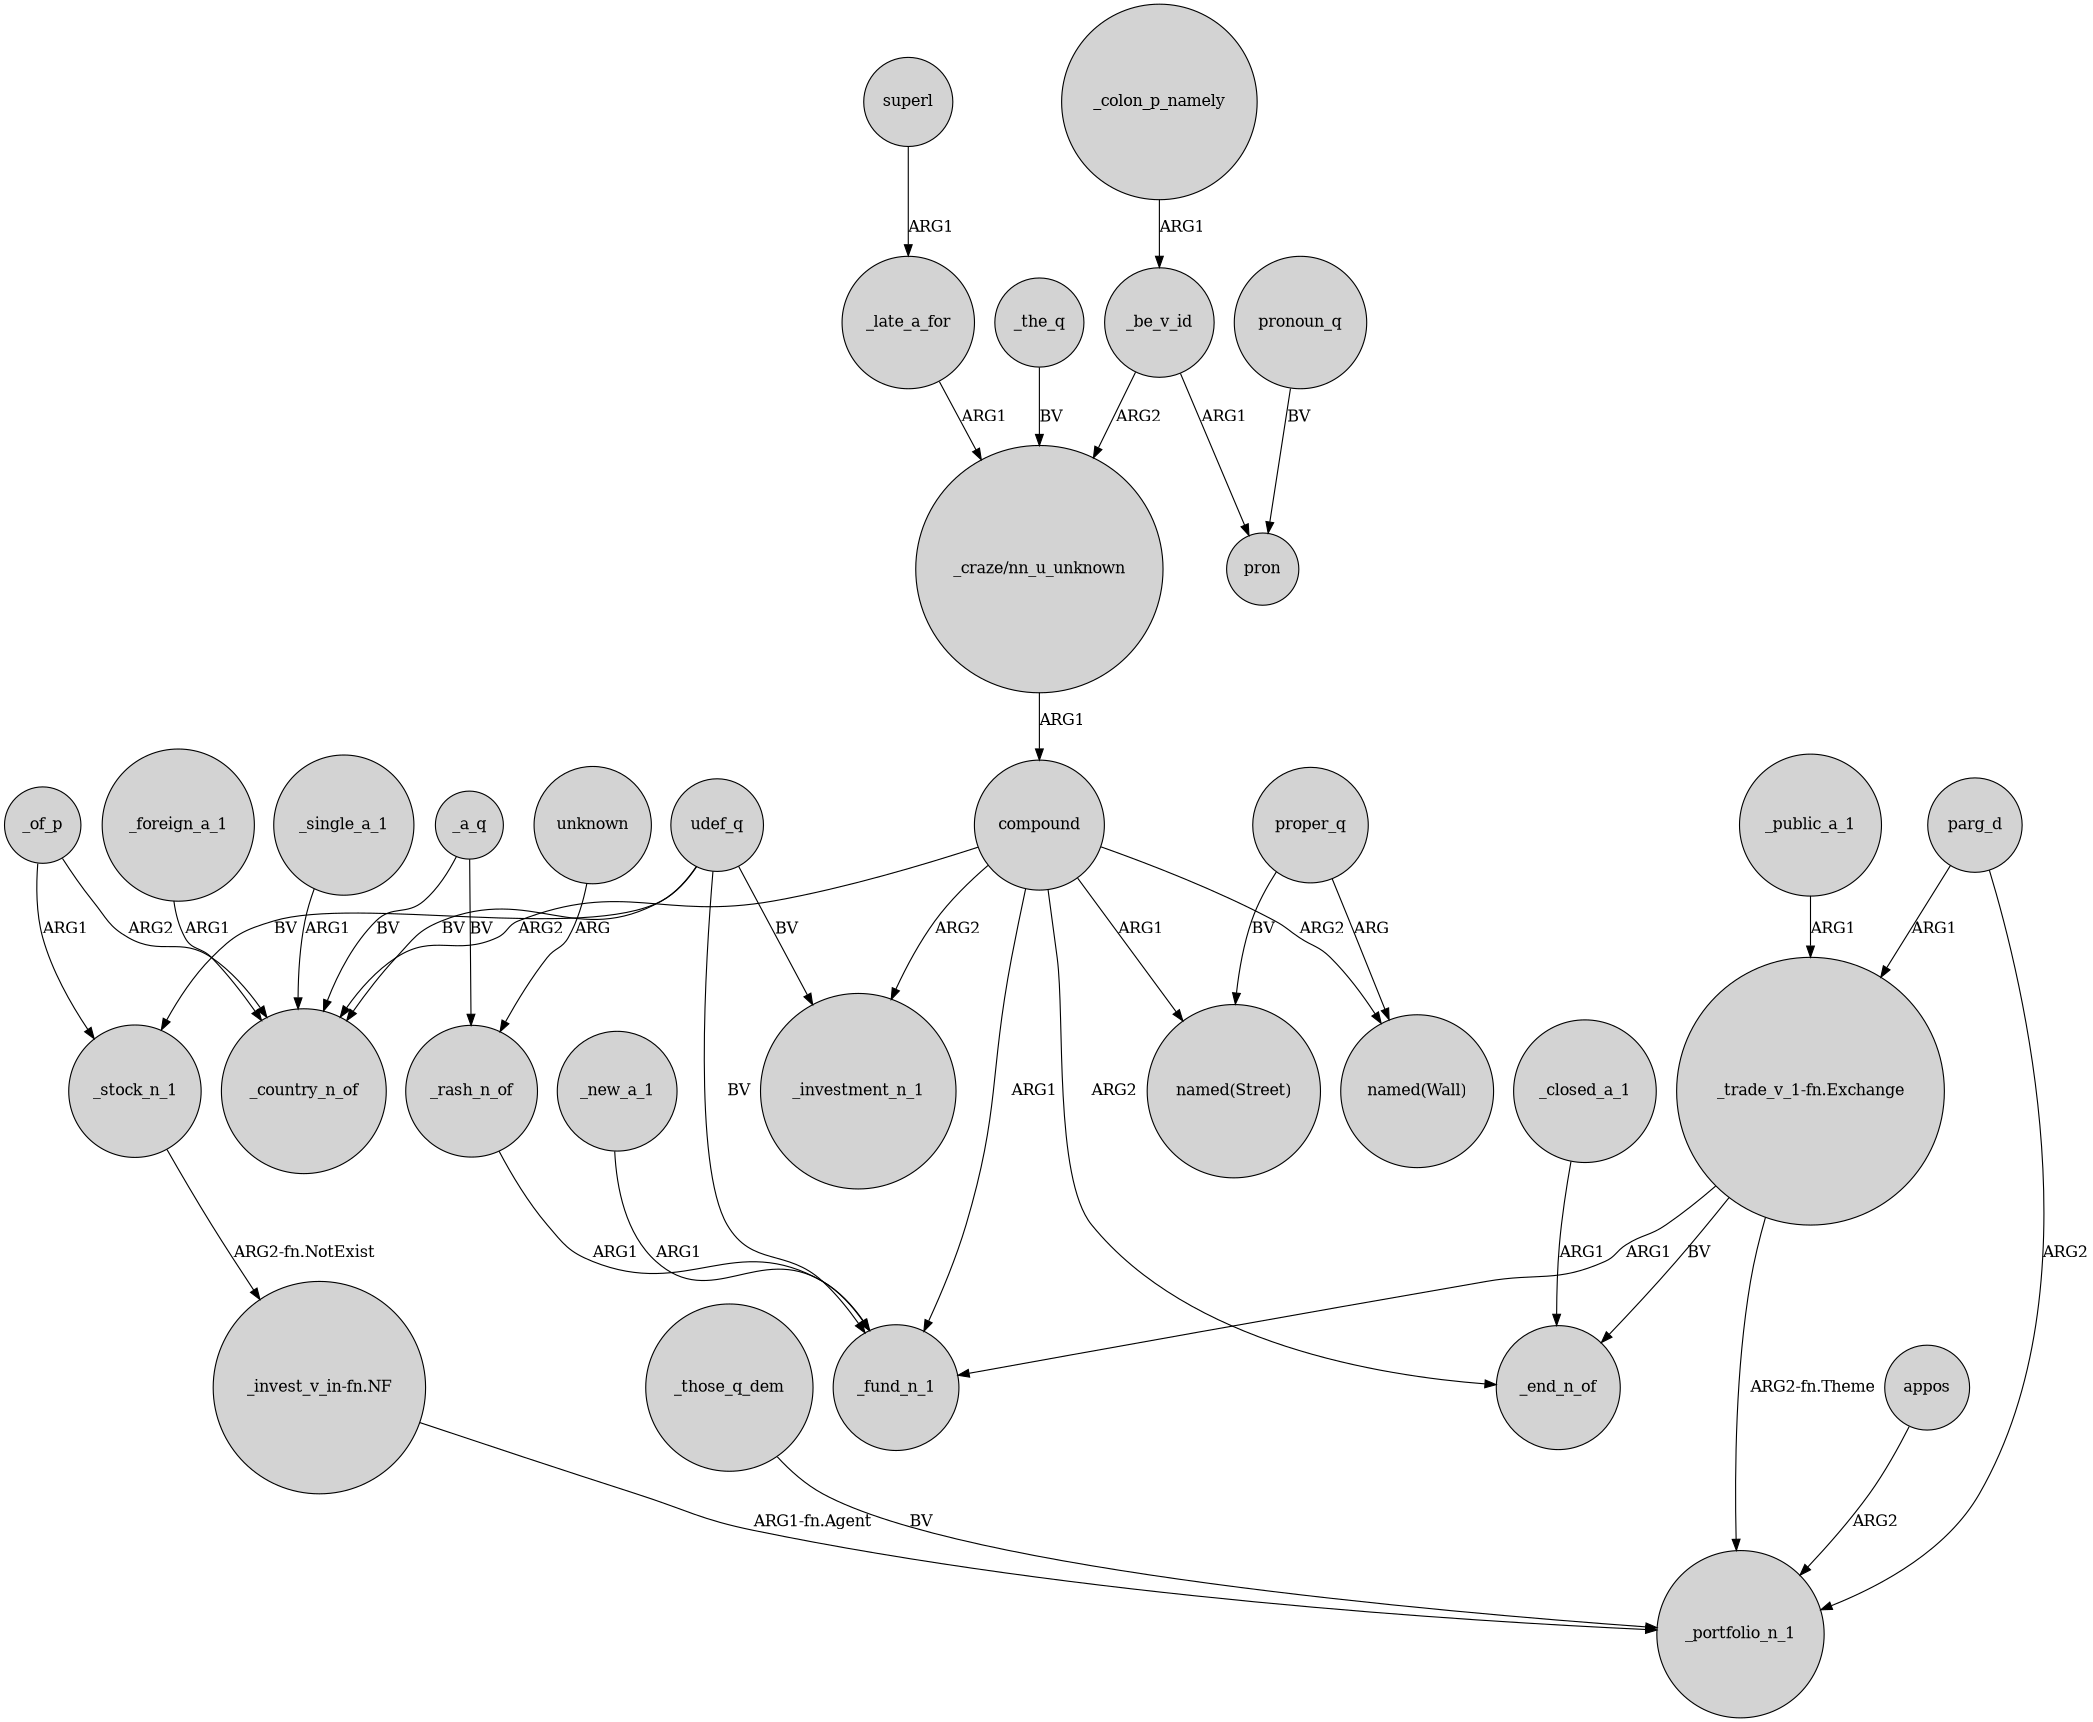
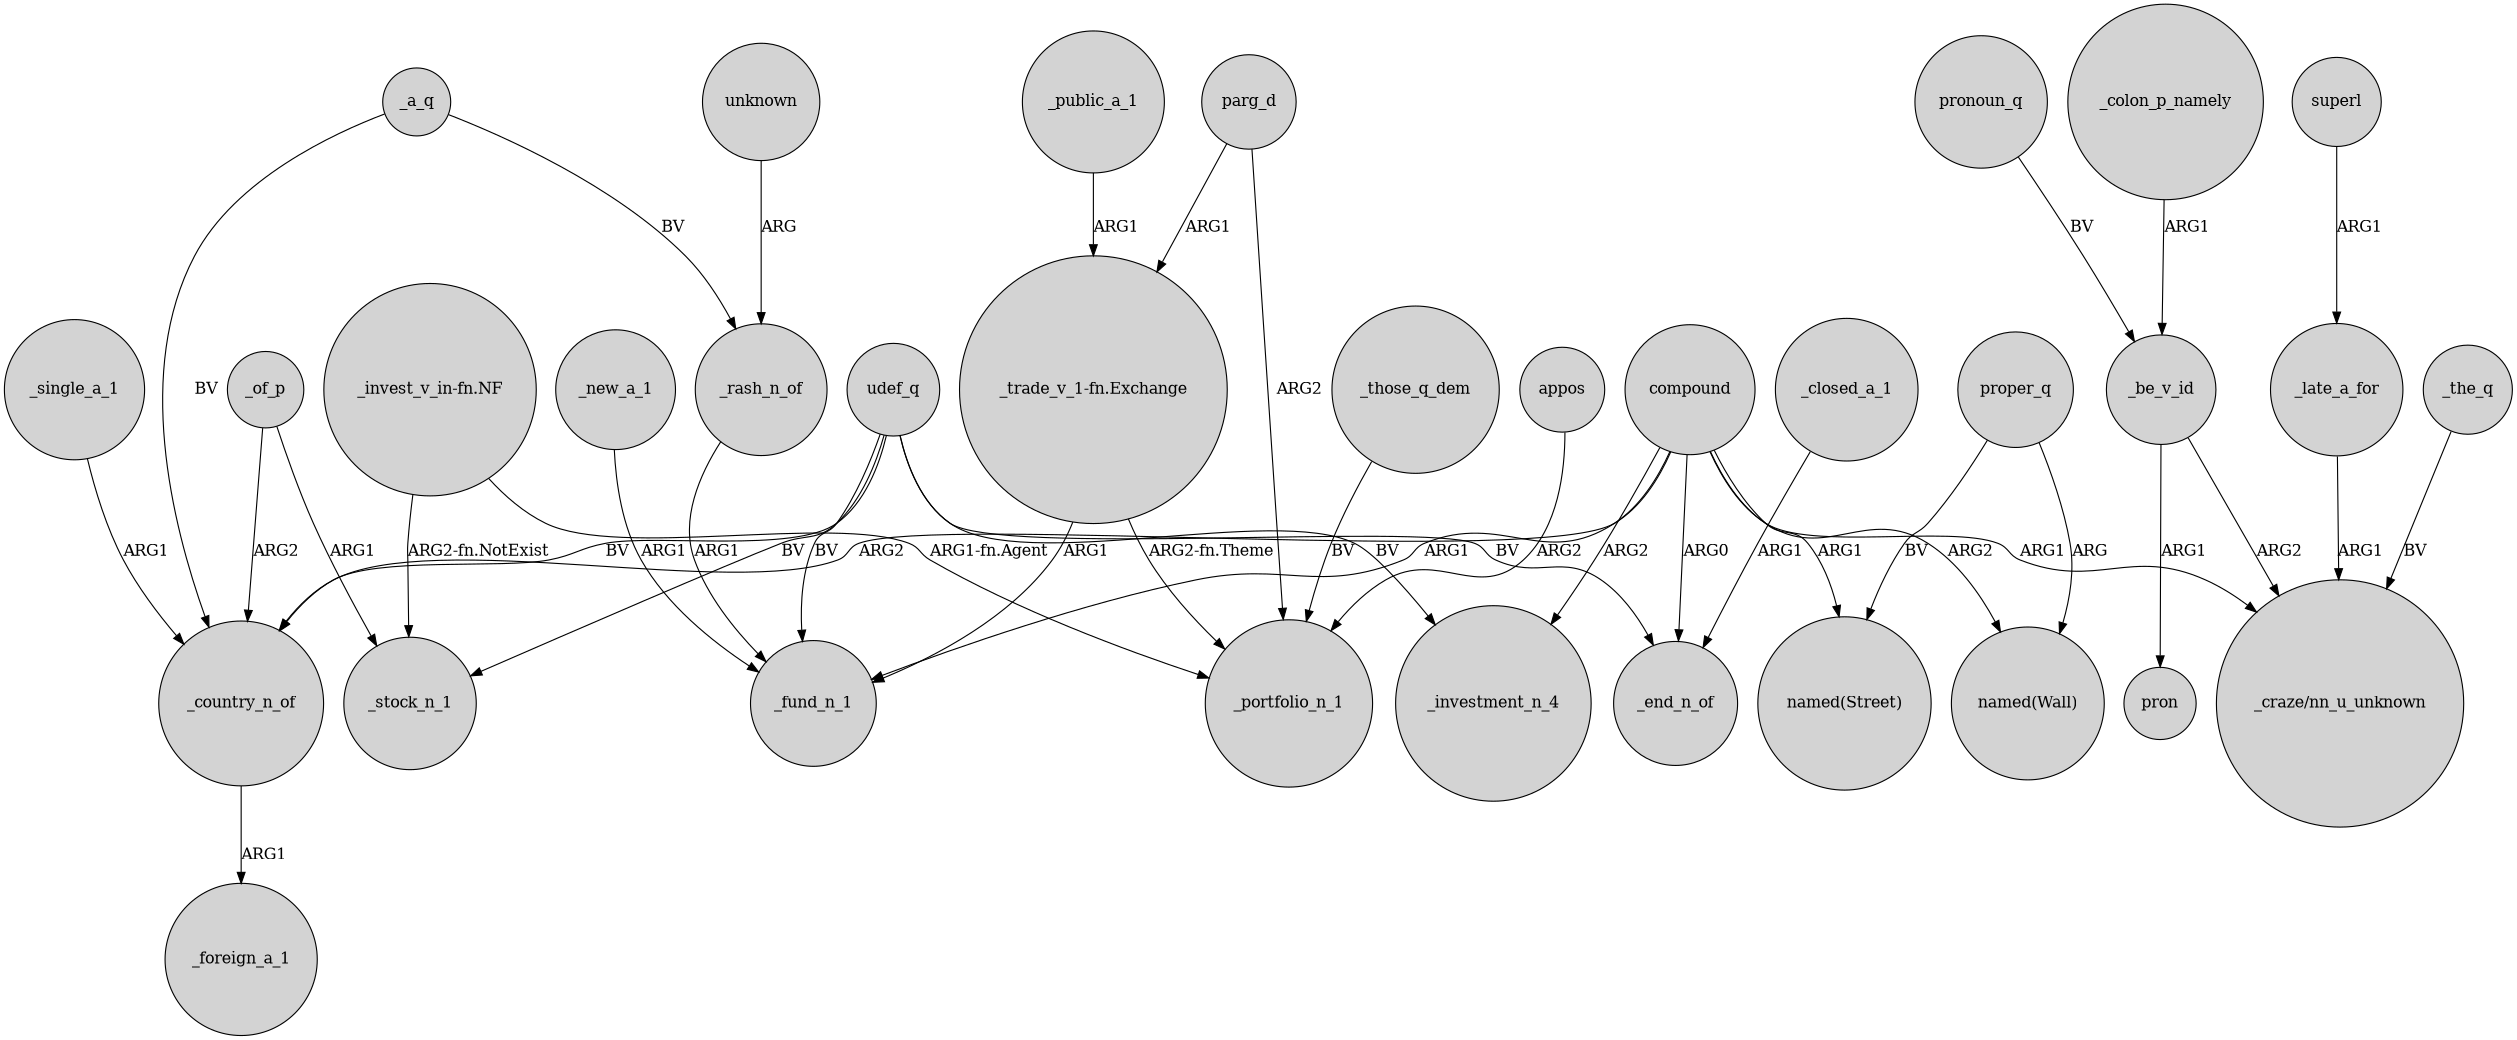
edge "pronoun_q" -> "pron": now "pronoun_q" -> "_be_v_id"
edge "_craze/nn_u_unknown" -> "compound": reversed
edge "_foreign_a_1" -> "_country_n_of": reversed
node "_investment_n_1": label "_investment_n_1" -> "_investment_n_4"
edge "compound" -> "_end_n_of": label "ARG2" -> "ARG0"
edge "_stock_n_1" -> "_invest_v_in-fn.NF": reversed
edge "_trade_v_1-fn.Exchange" -> "_end_n_of": now "udef_q" -> "_end_n_of"
